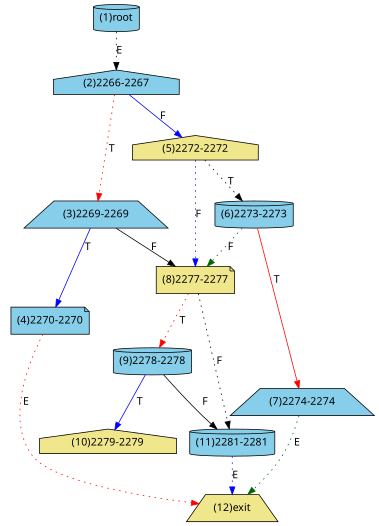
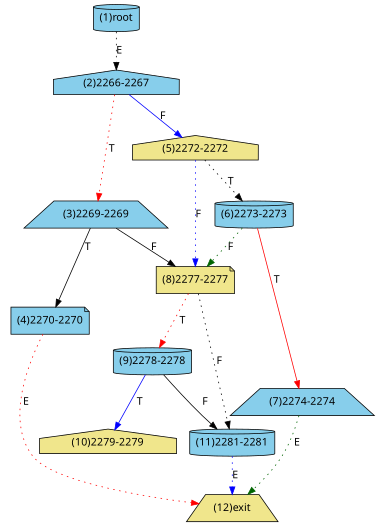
edge "(3)2269-2269" -> "(4)2270-2270": color blue -> black
